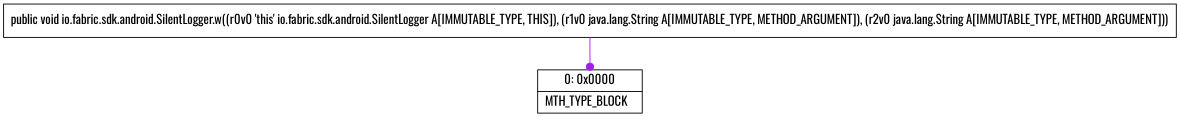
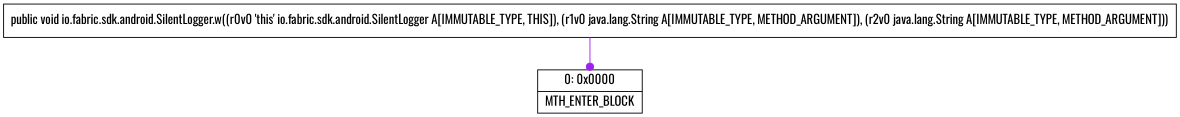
node "0: 0x0000": text "MTH_TYPE_BLOCK" -> "MTH_ENTER_BLOCK"
